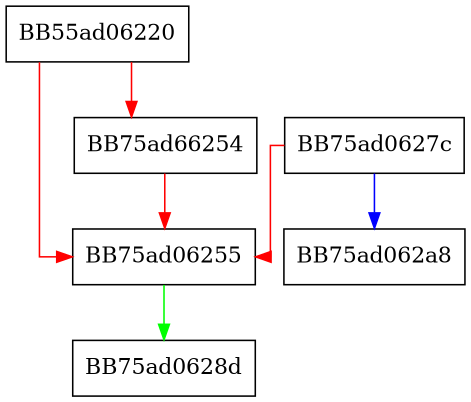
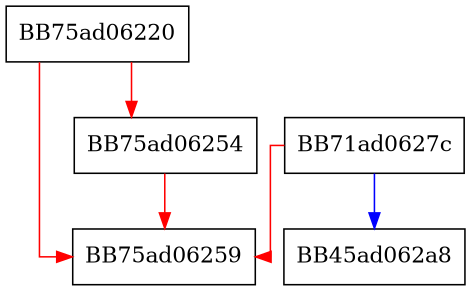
node "BB55ad06220": label "BB55ad06220" -> "BB75ad06220"
node "BB75ad66254": label "BB75ad66254" -> "BB75ad06254"
node "BB75ad0627c": label "BB75ad0627c" -> "BB71ad0627c"
node "BB75ad06255": label "BB75ad06255" -> "BB75ad06259"
node "BB75ad062a8": label "BB75ad062a8" -> "BB45ad062a8"
node "BB75ad0628d": removed
